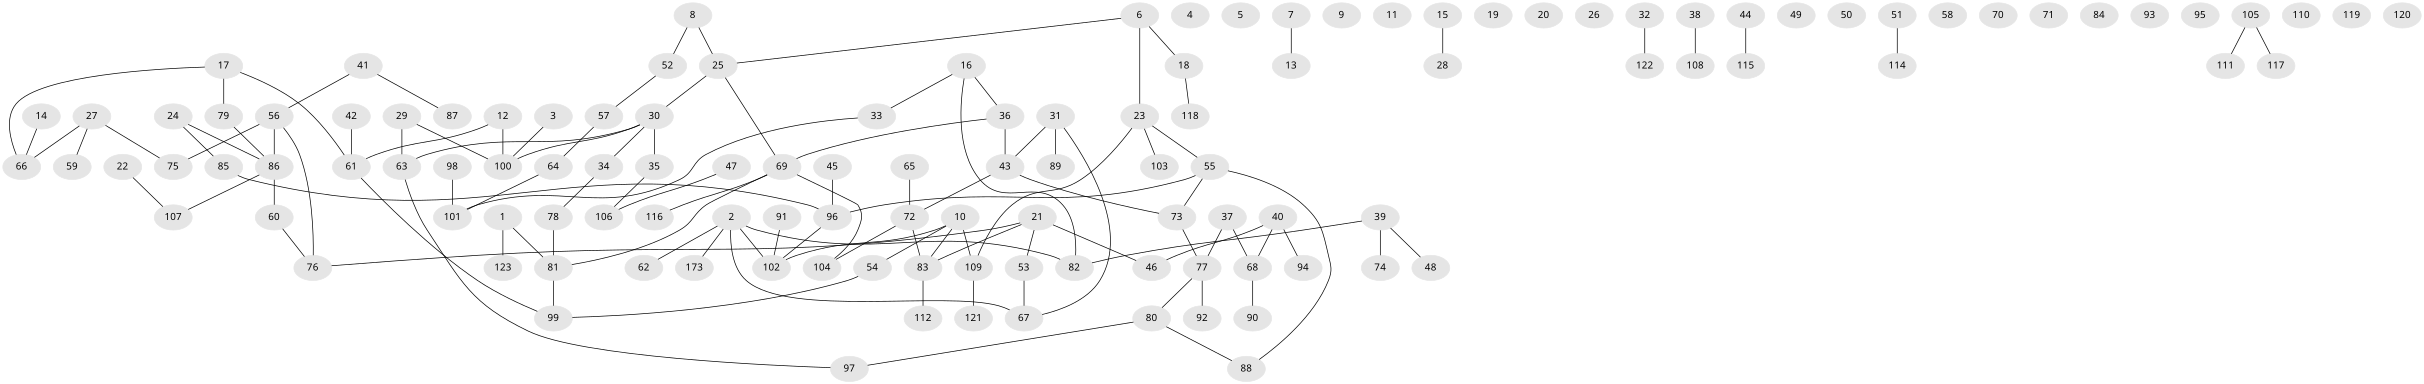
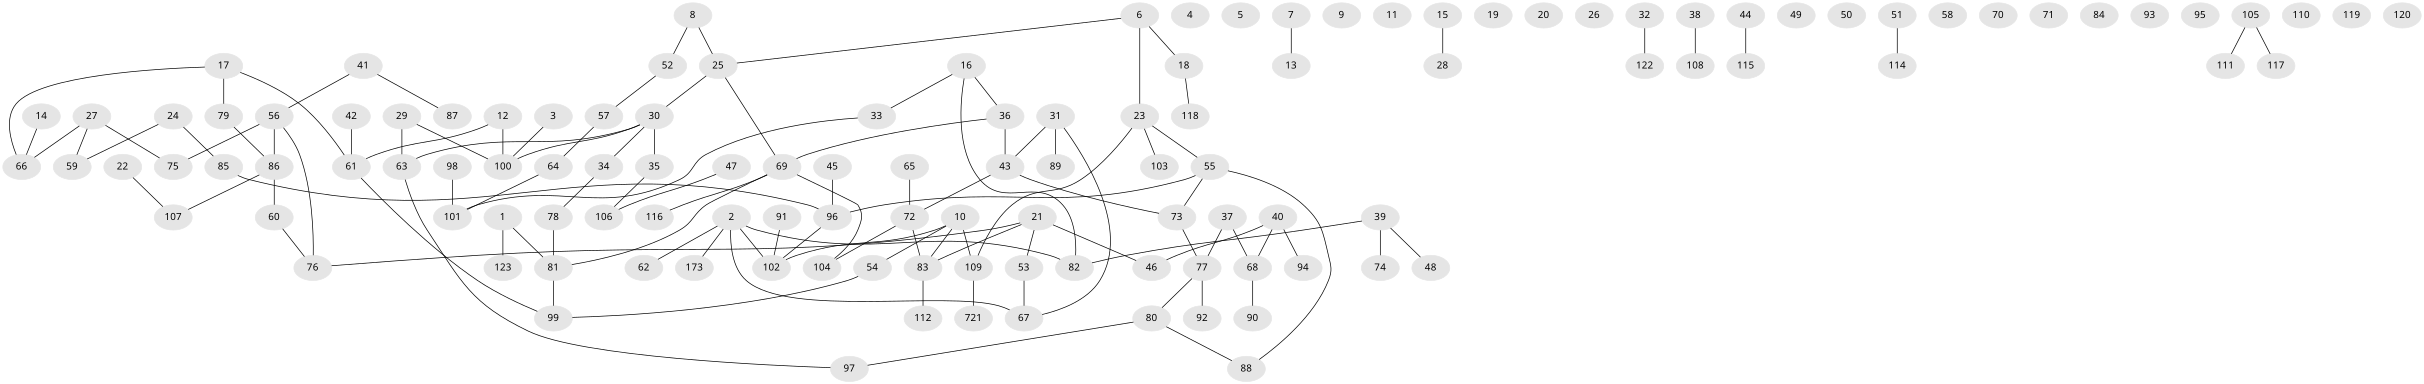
edge "24" -- "86": now "24" -- "59"
node "121": label "121" -> "721"
